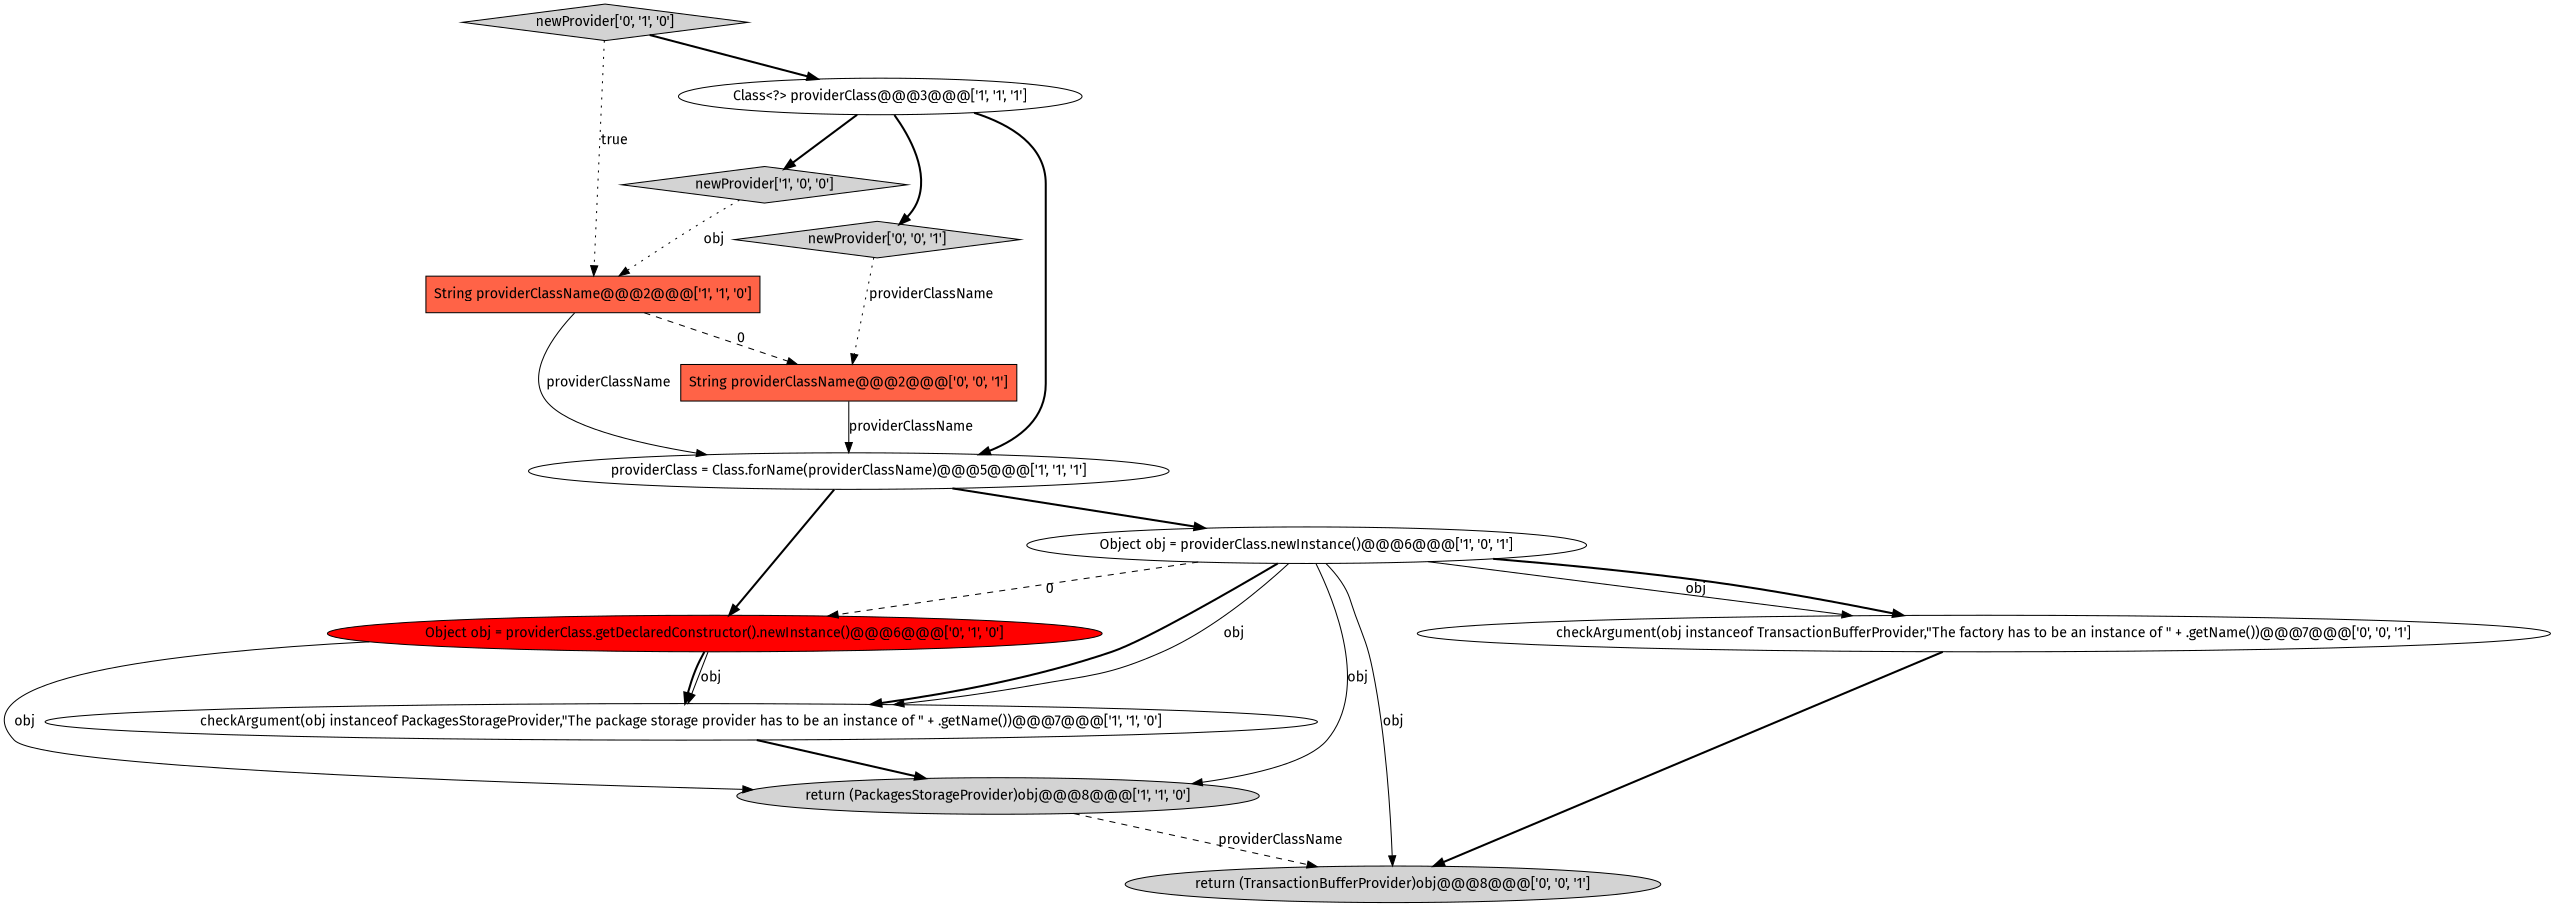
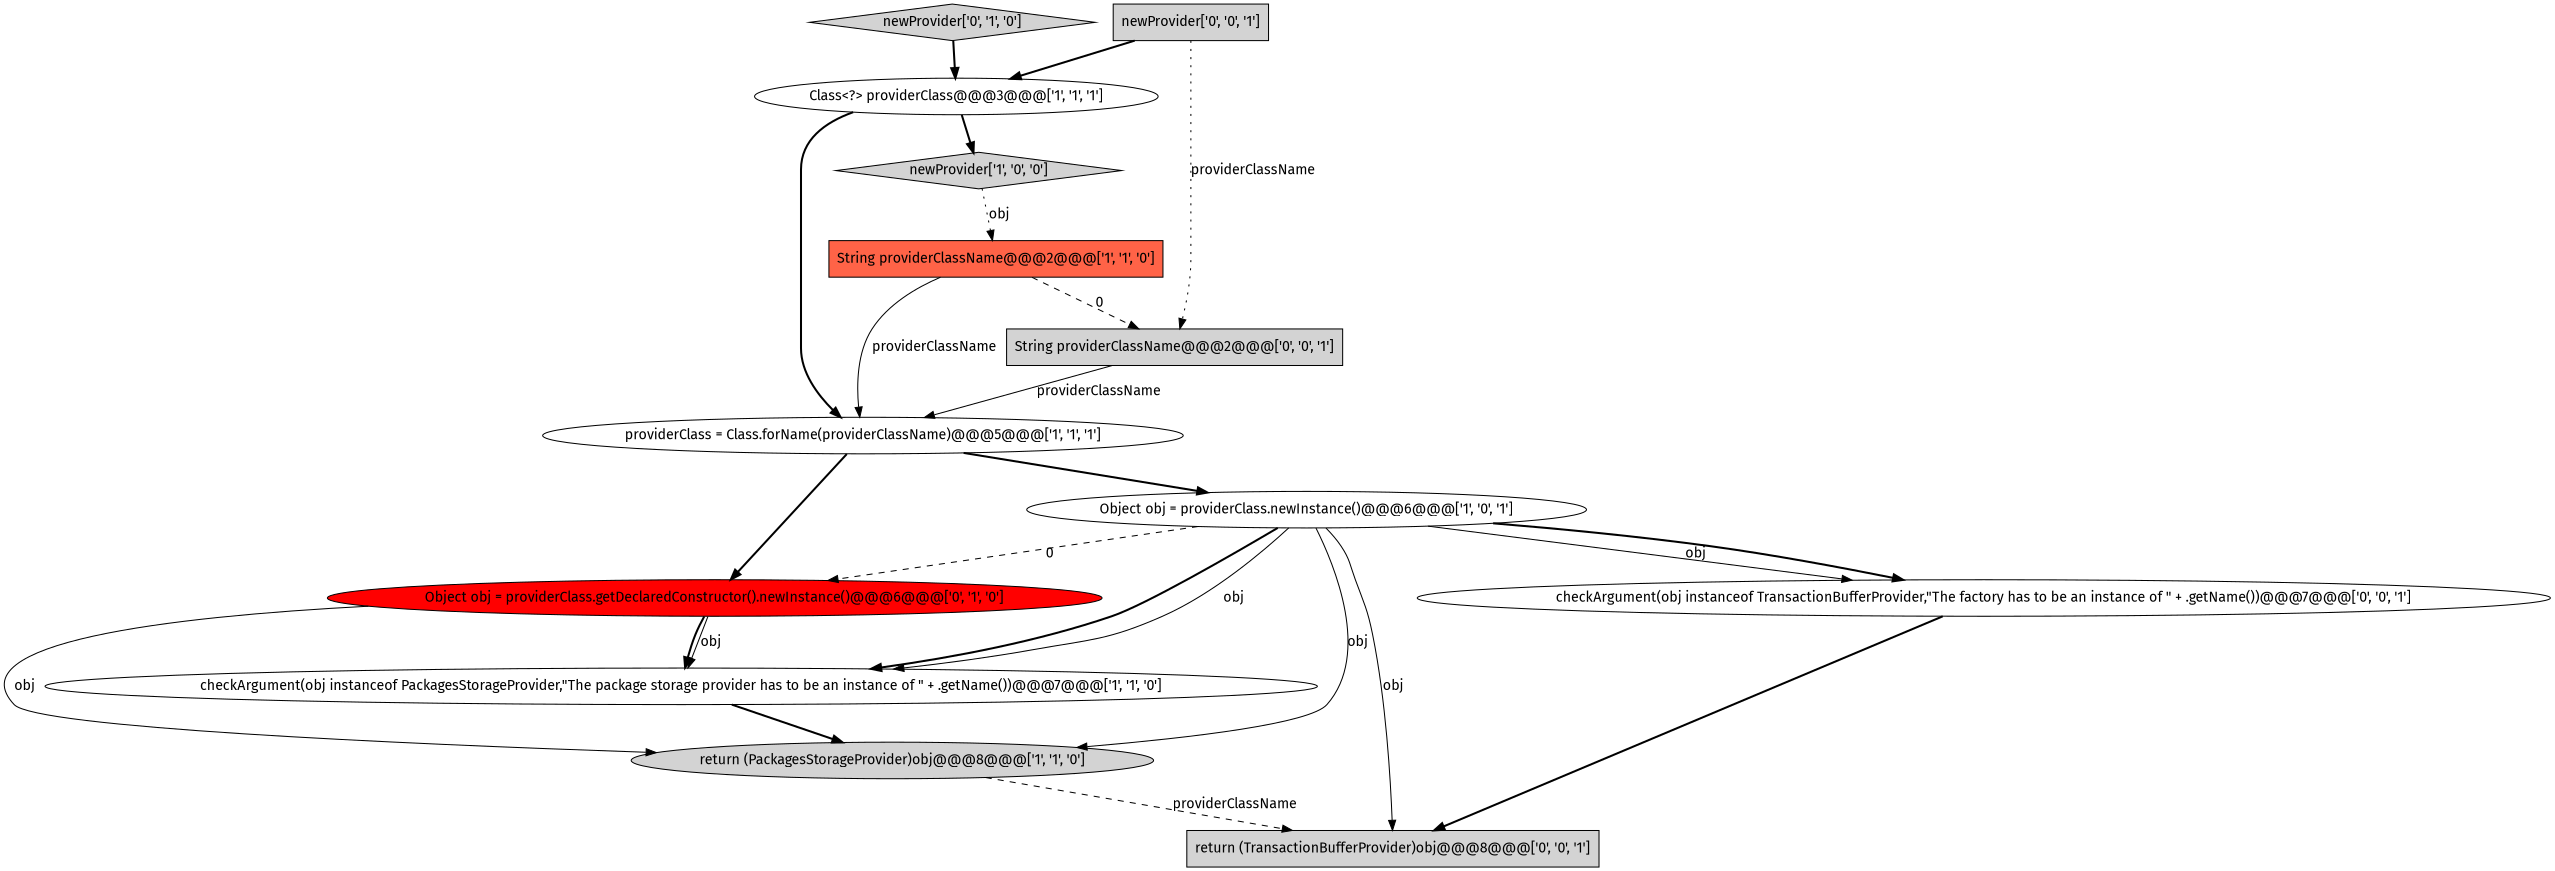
edge "newProvider['0', '1', '0']" -> "String providerClassName@@@2@@@['1', '1', '0']": removed, label "true"
edge "Class<?> providerClass@@@3@@@['1', '1', '1']" -> "newProvider['0', '0', '1']": reversed
node "newProvider['0', '0', '1']": shape diamond -> box
node "String providerClassName@@@2@@@['0', '0', '1']": fillcolor tomato -> lightgray
node "return (TransactionBufferProvider)obj@@@8@@@['0', '0', '1']": shape ellipse -> box
